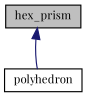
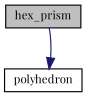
edge "polyhedron" -> "hex_prism": reversed
